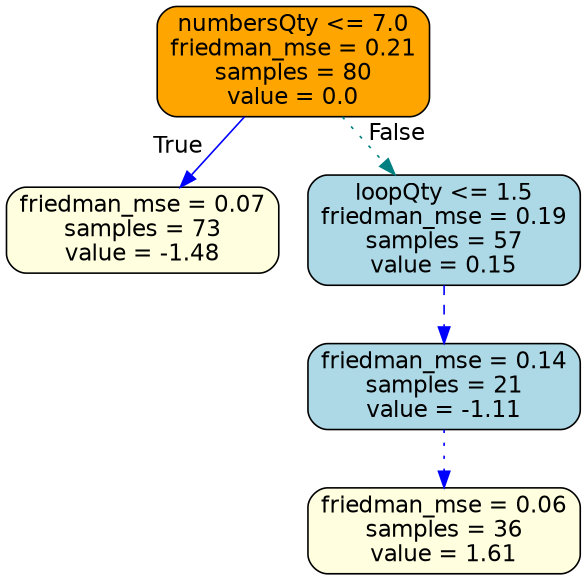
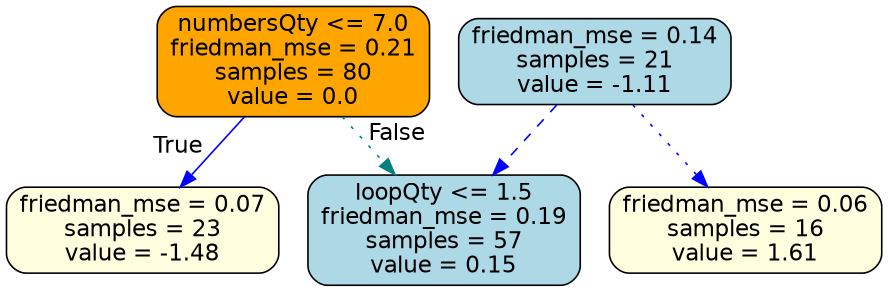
node "friedman_mse = 0.07 samples = 73 value = -1.48": label "friedman_mse = 0.07 samples = 73 value = -1.48" -> "friedman_mse = 0.07 samples = 23 value = -1.48"
edge "loopQty <= 1.5 friedman_mse = 0.19 samples = 57 value = 0.15" -> "friedman_mse = 0.14 samples = 21 value = -1.11": reversed
node "friedman_mse = 0.06 samples = 36 value = 1.61": label "friedman_mse = 0.06 samples = 36 value = 1.61" -> "friedman_mse = 0.06 samples = 16 value = 1.61"
